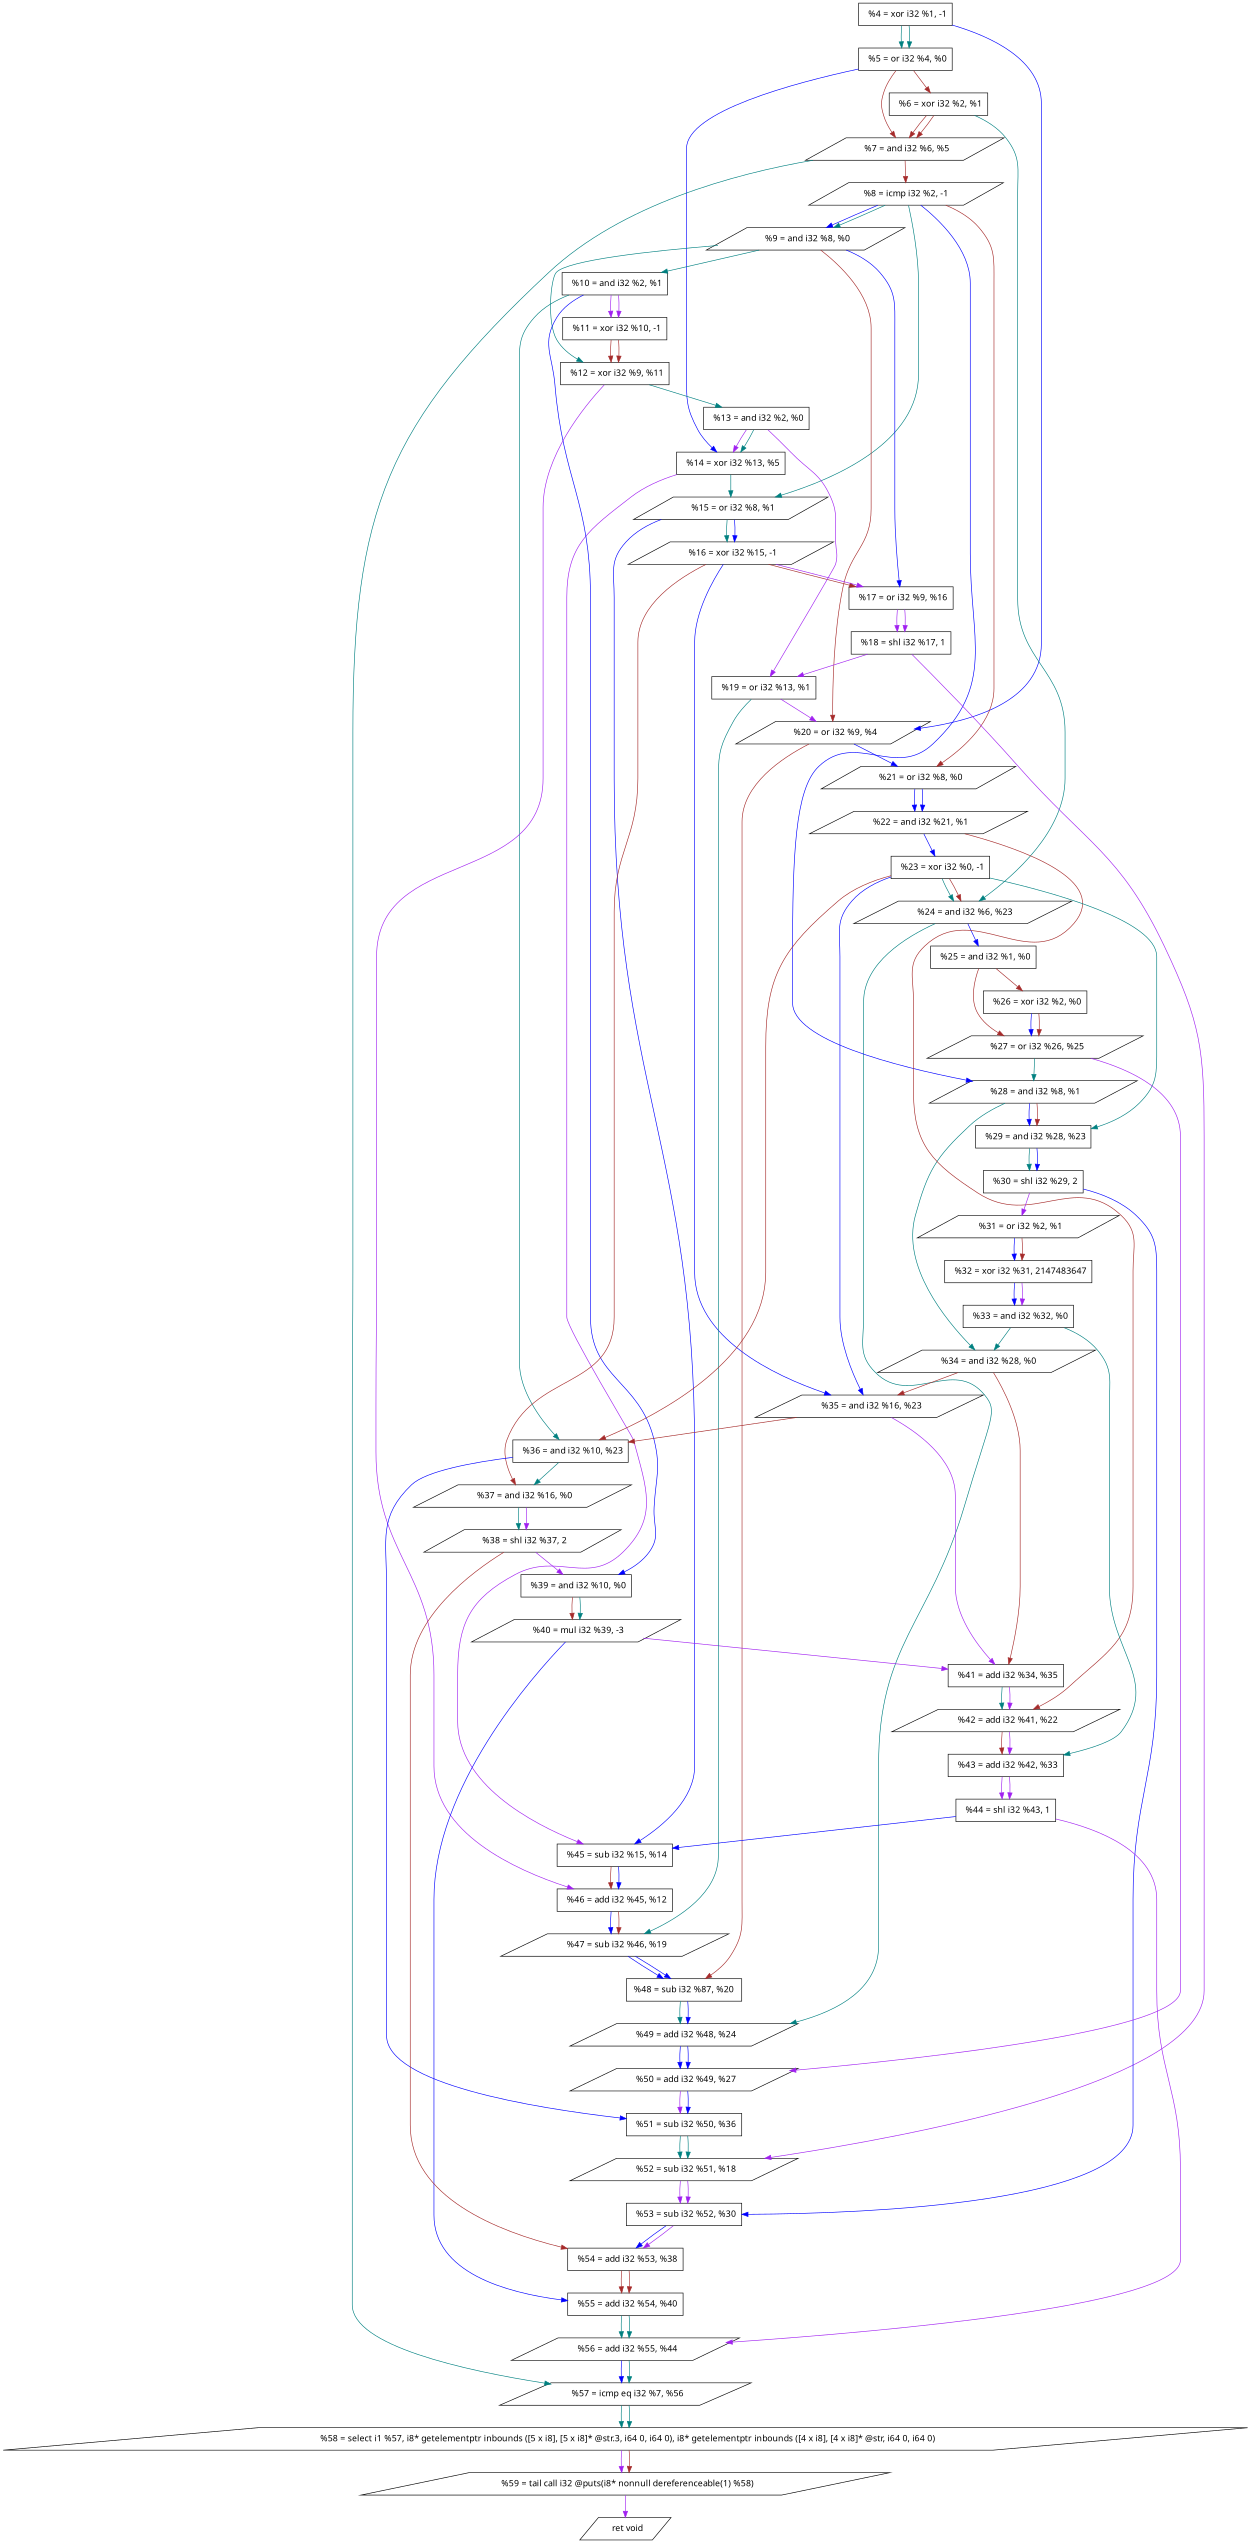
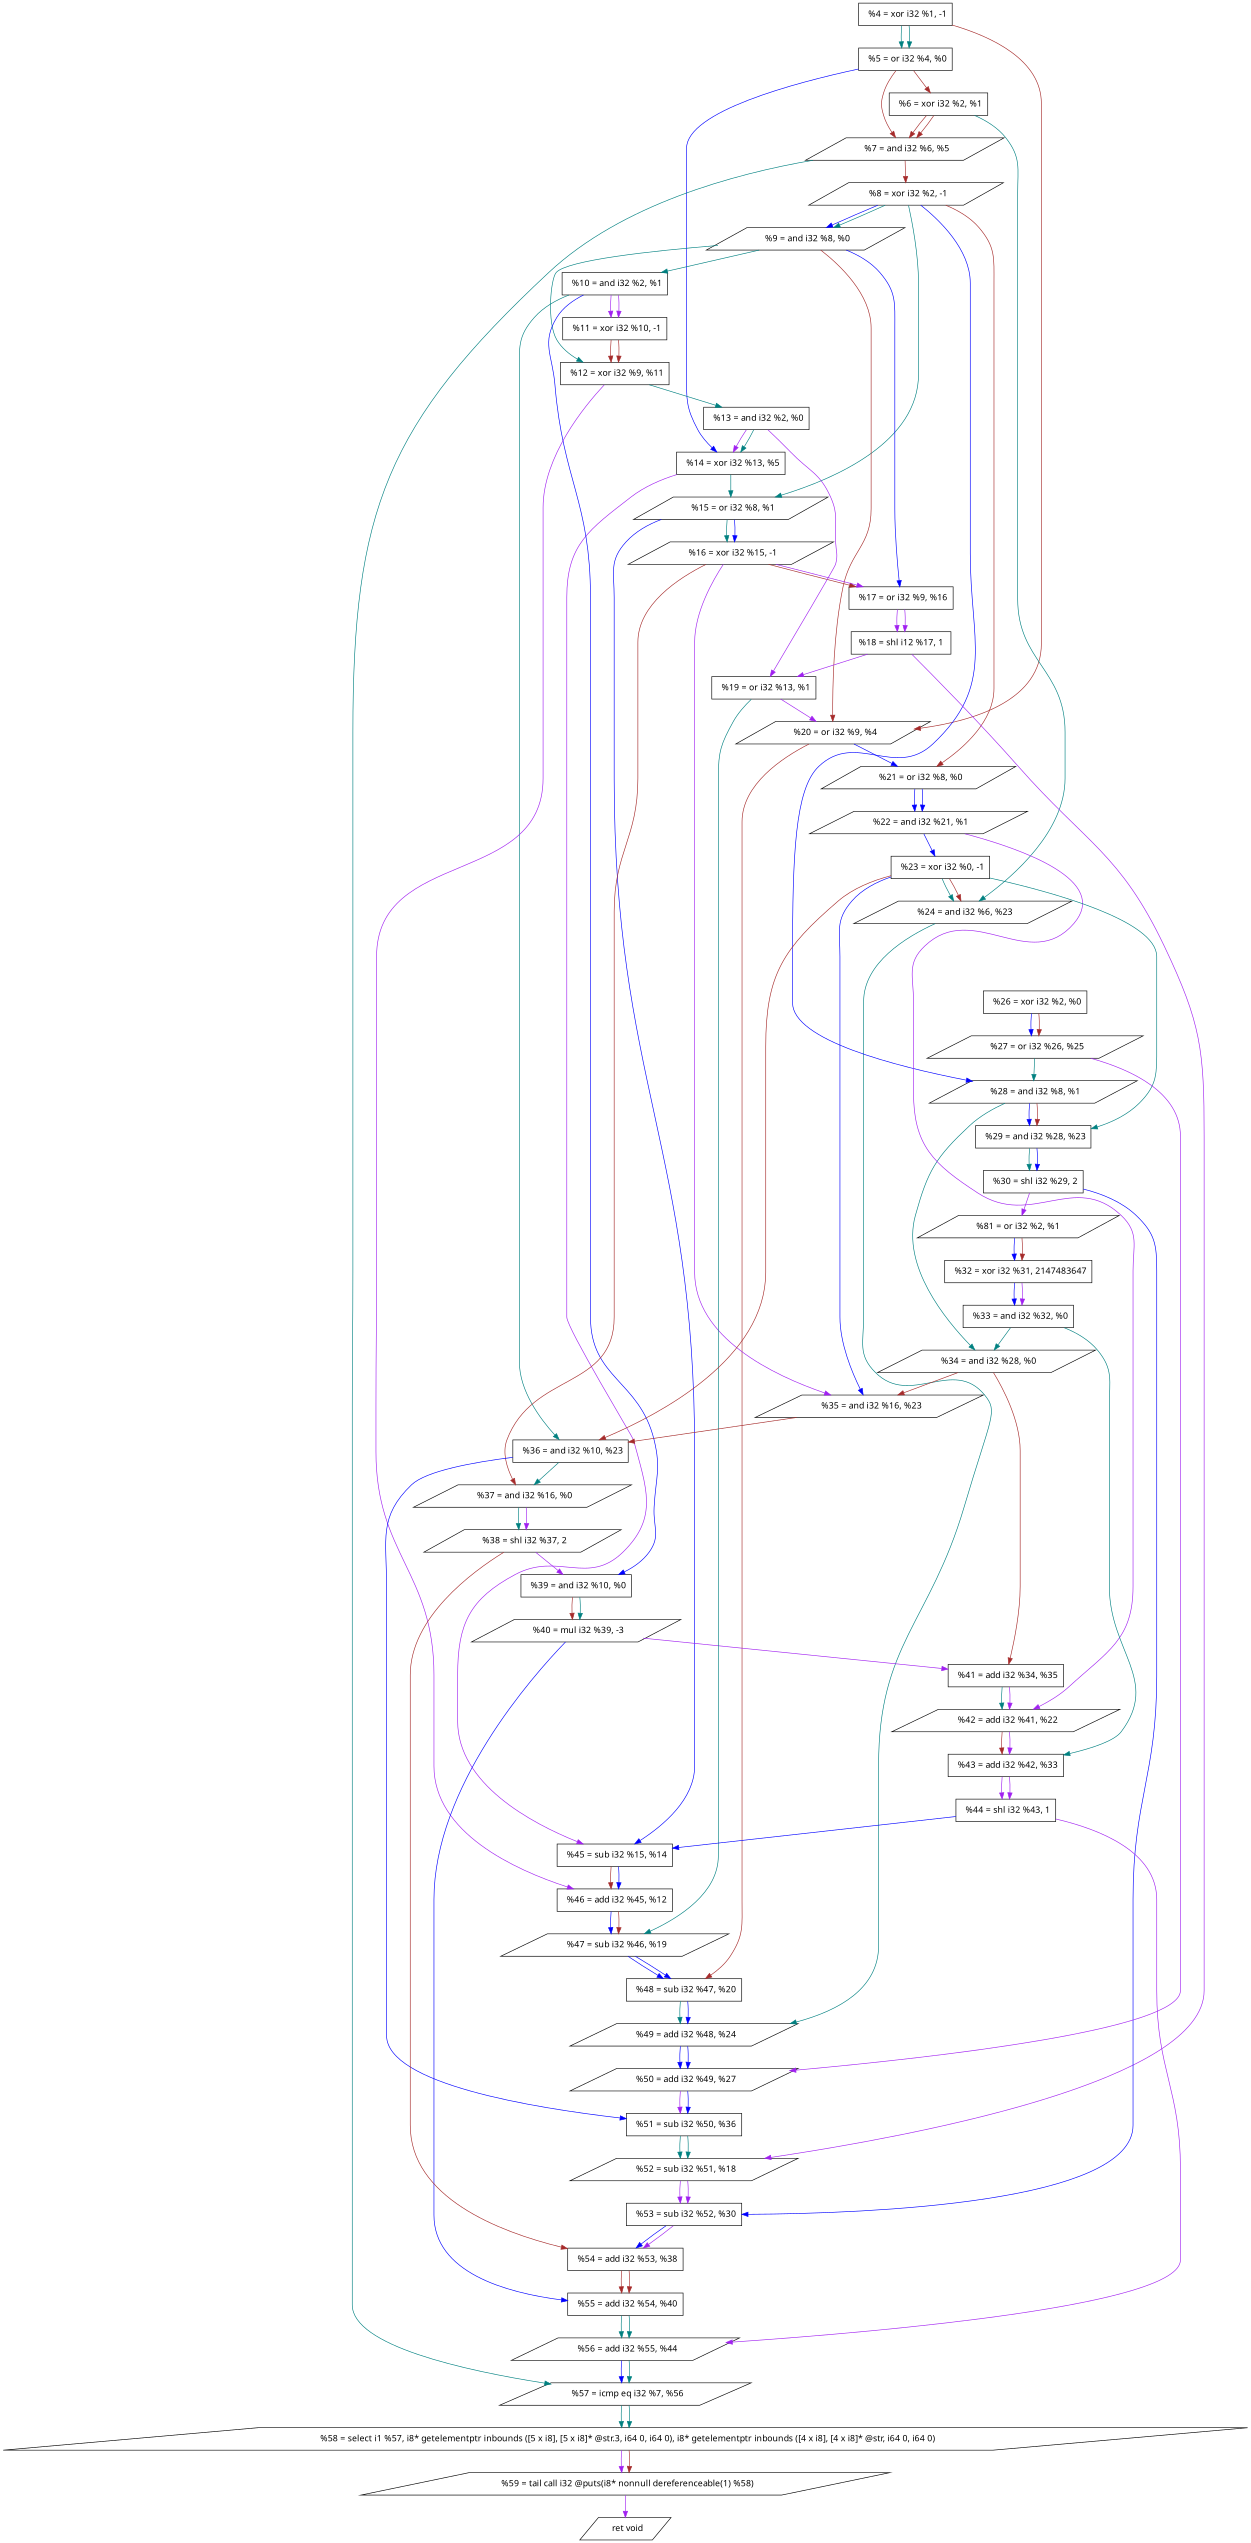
node "%8 = icmp i32 %2, -1": label "%8 = icmp i32 %2, -1" -> "%8 = xor i32 %2, -1"
edge "%4 = xor i32 %1, -1" -> "%20 = or i32 %9, %4": color blue -> brown
node "%18 = shl i32 %17, 1": label "%18 = shl i32 %17, 1" -> "%18 = shl i12 %17, 1"
node "%25 = and i32 %1, %0": removed
edge "%16 = xor i32 %15, -1" -> "%35 = and i32 %16, %23": color blue -> purple
edge "%22 = and i32 %21, %1" -> "%42 = add i32 %41, %22": color brown -> purple
node "%31 = or i32 %2, %1": label "%31 = or i32 %2, %1" -> "%81 = or i32 %2, %1"
edge "%35 = and i32 %16, %23" -> "%41 = add i32 %34, %35": removed
node "%48 = sub i32 %87, %20": label "%48 = sub i32 %87, %20" -> "%48 = sub i32 %47, %20"
